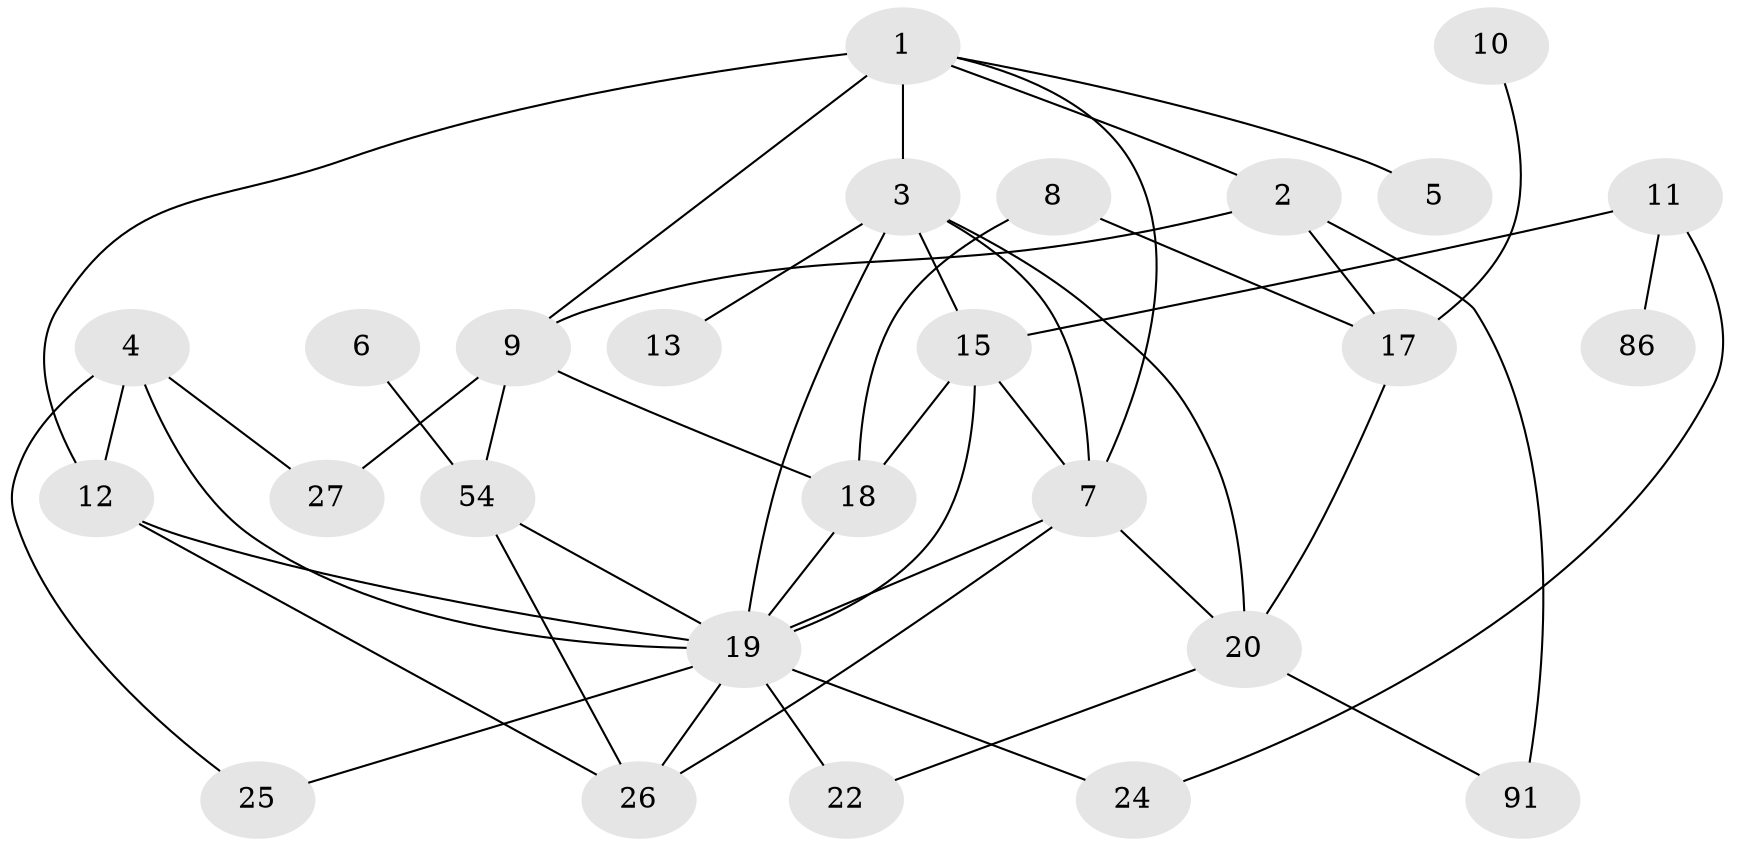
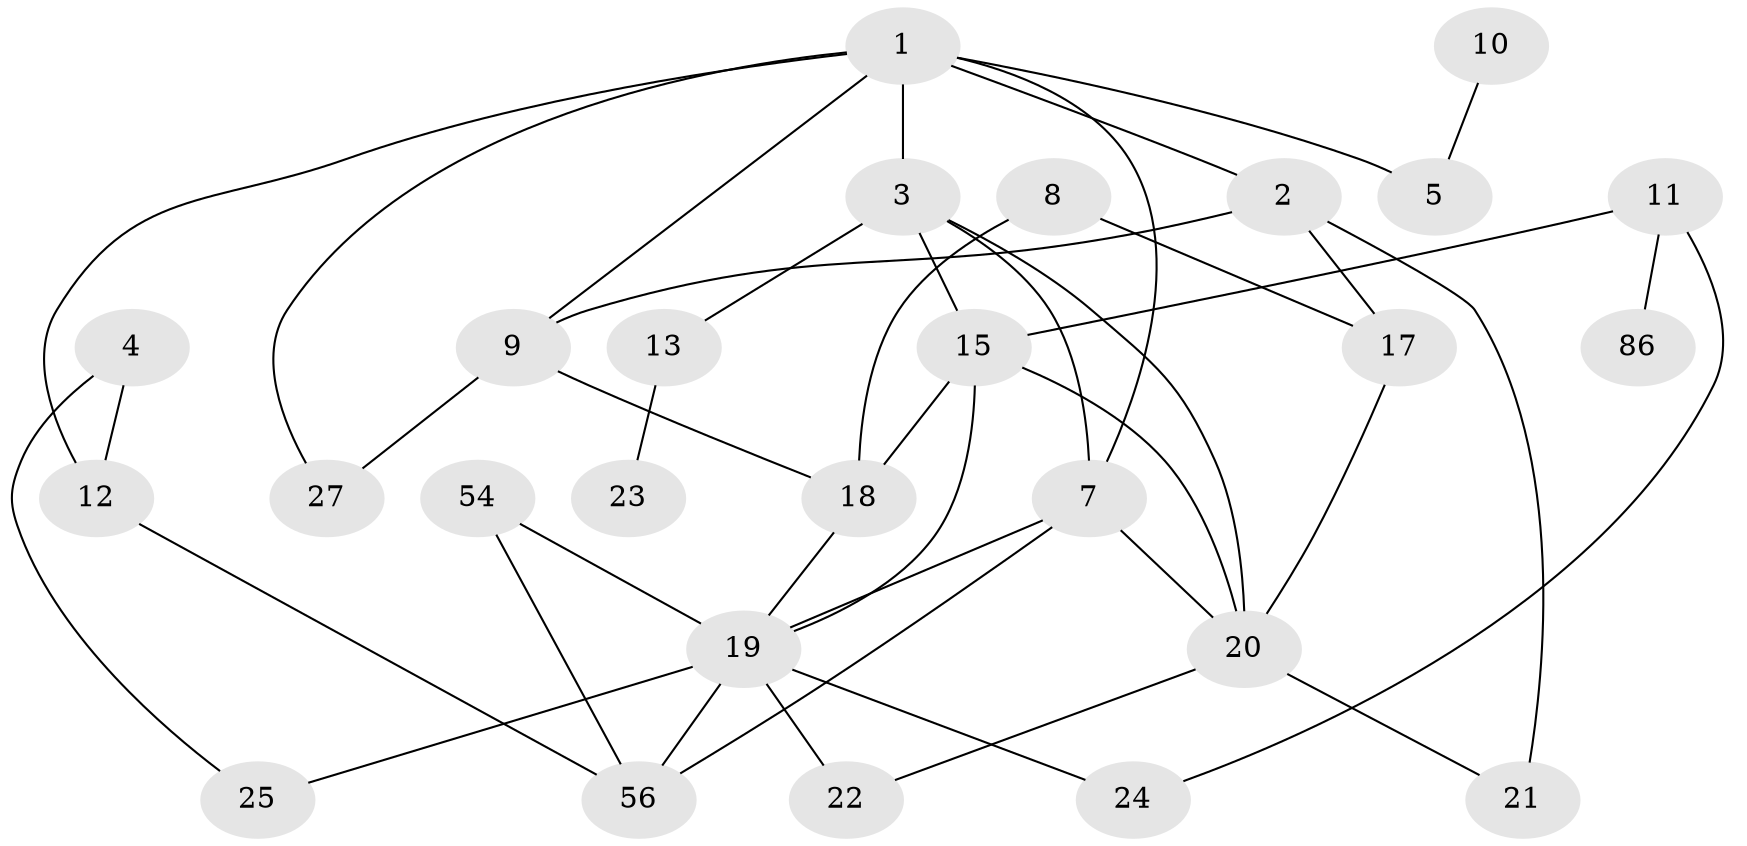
edge "10" -- "17": now "10" -- "5"
node "6": removed
edge "3" -- "19": removed
edge "4" -- "27": now "1" -- "27"
edge "9" -- "54": removed
edge "15" -- "7": now "15" -- "20"
node "23": added
edge "12" -- "19": removed
edge "4" -- "19": removed
node "26": label "26" -> "56"
node "91": label "91" -> "21"
